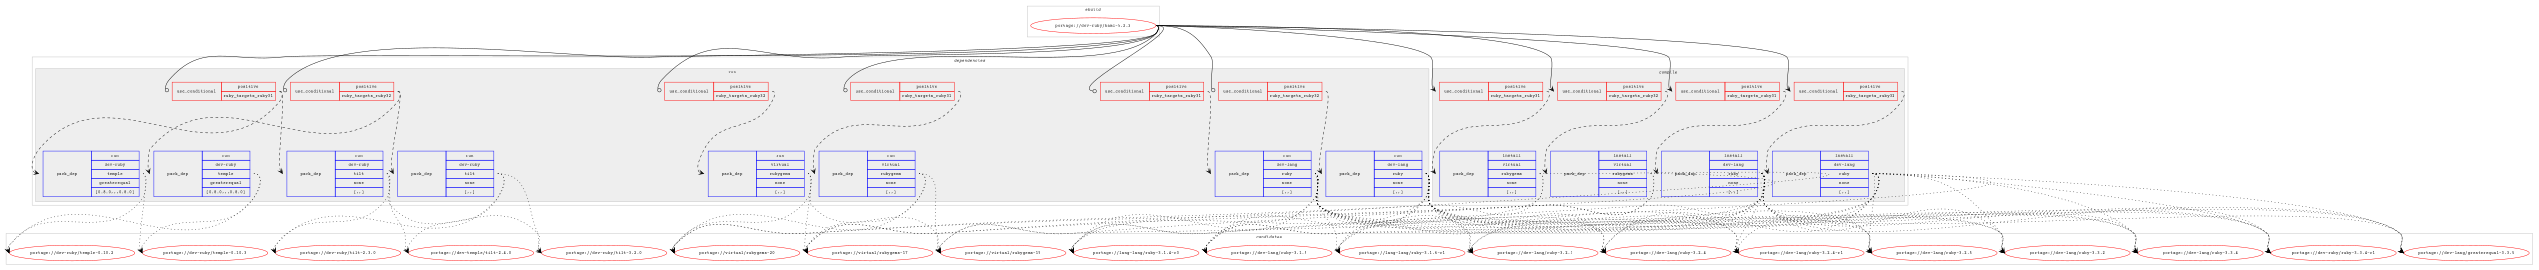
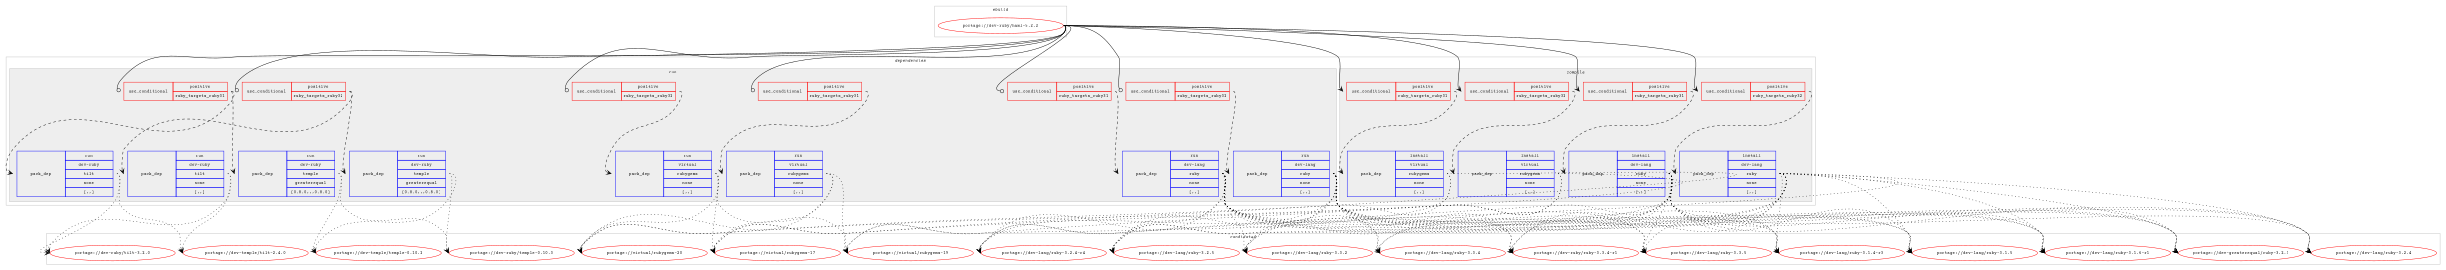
node "portage://dev-ruby/temple-0.10.2": label "portage://dev-ruby/temple-0.10.2" -> "portage://dev-temple/temple-0.10.2"
node "portage://dev-ruby/tilt-2.3.0": removed
node "portage://lang-lang/ruby-3.1.4-r3": label "portage://lang-lang/ruby-3.1.4-r3" -> "portage://dev-lang/ruby-3.1.4-r3"
node "portage://lang-lang/ruby-3.1.6-r1": label "portage://lang-lang/ruby-3.1.6-r1" -> "portage://dev-lang/ruby-3.1.6-r1"
node "portage://dev-lang/ruby-3.2.3": label "portage://dev-lang/ruby-3.2.3" -> "portage://dev-greaterequal/ruby-3.2.3"
node "portage://dev-lang/ruby-3.2.4-r1": label "portage://dev-lang/ruby-3.2.4-r1" -> "portage://dev-lang/ruby-3.2.4-r4"
node "portage://dev-lang/greaterequal-3.3.5": label "portage://dev-lang/greaterequal-3.3.5" -> "portage://dev-lang/ruby-3.3.5"
